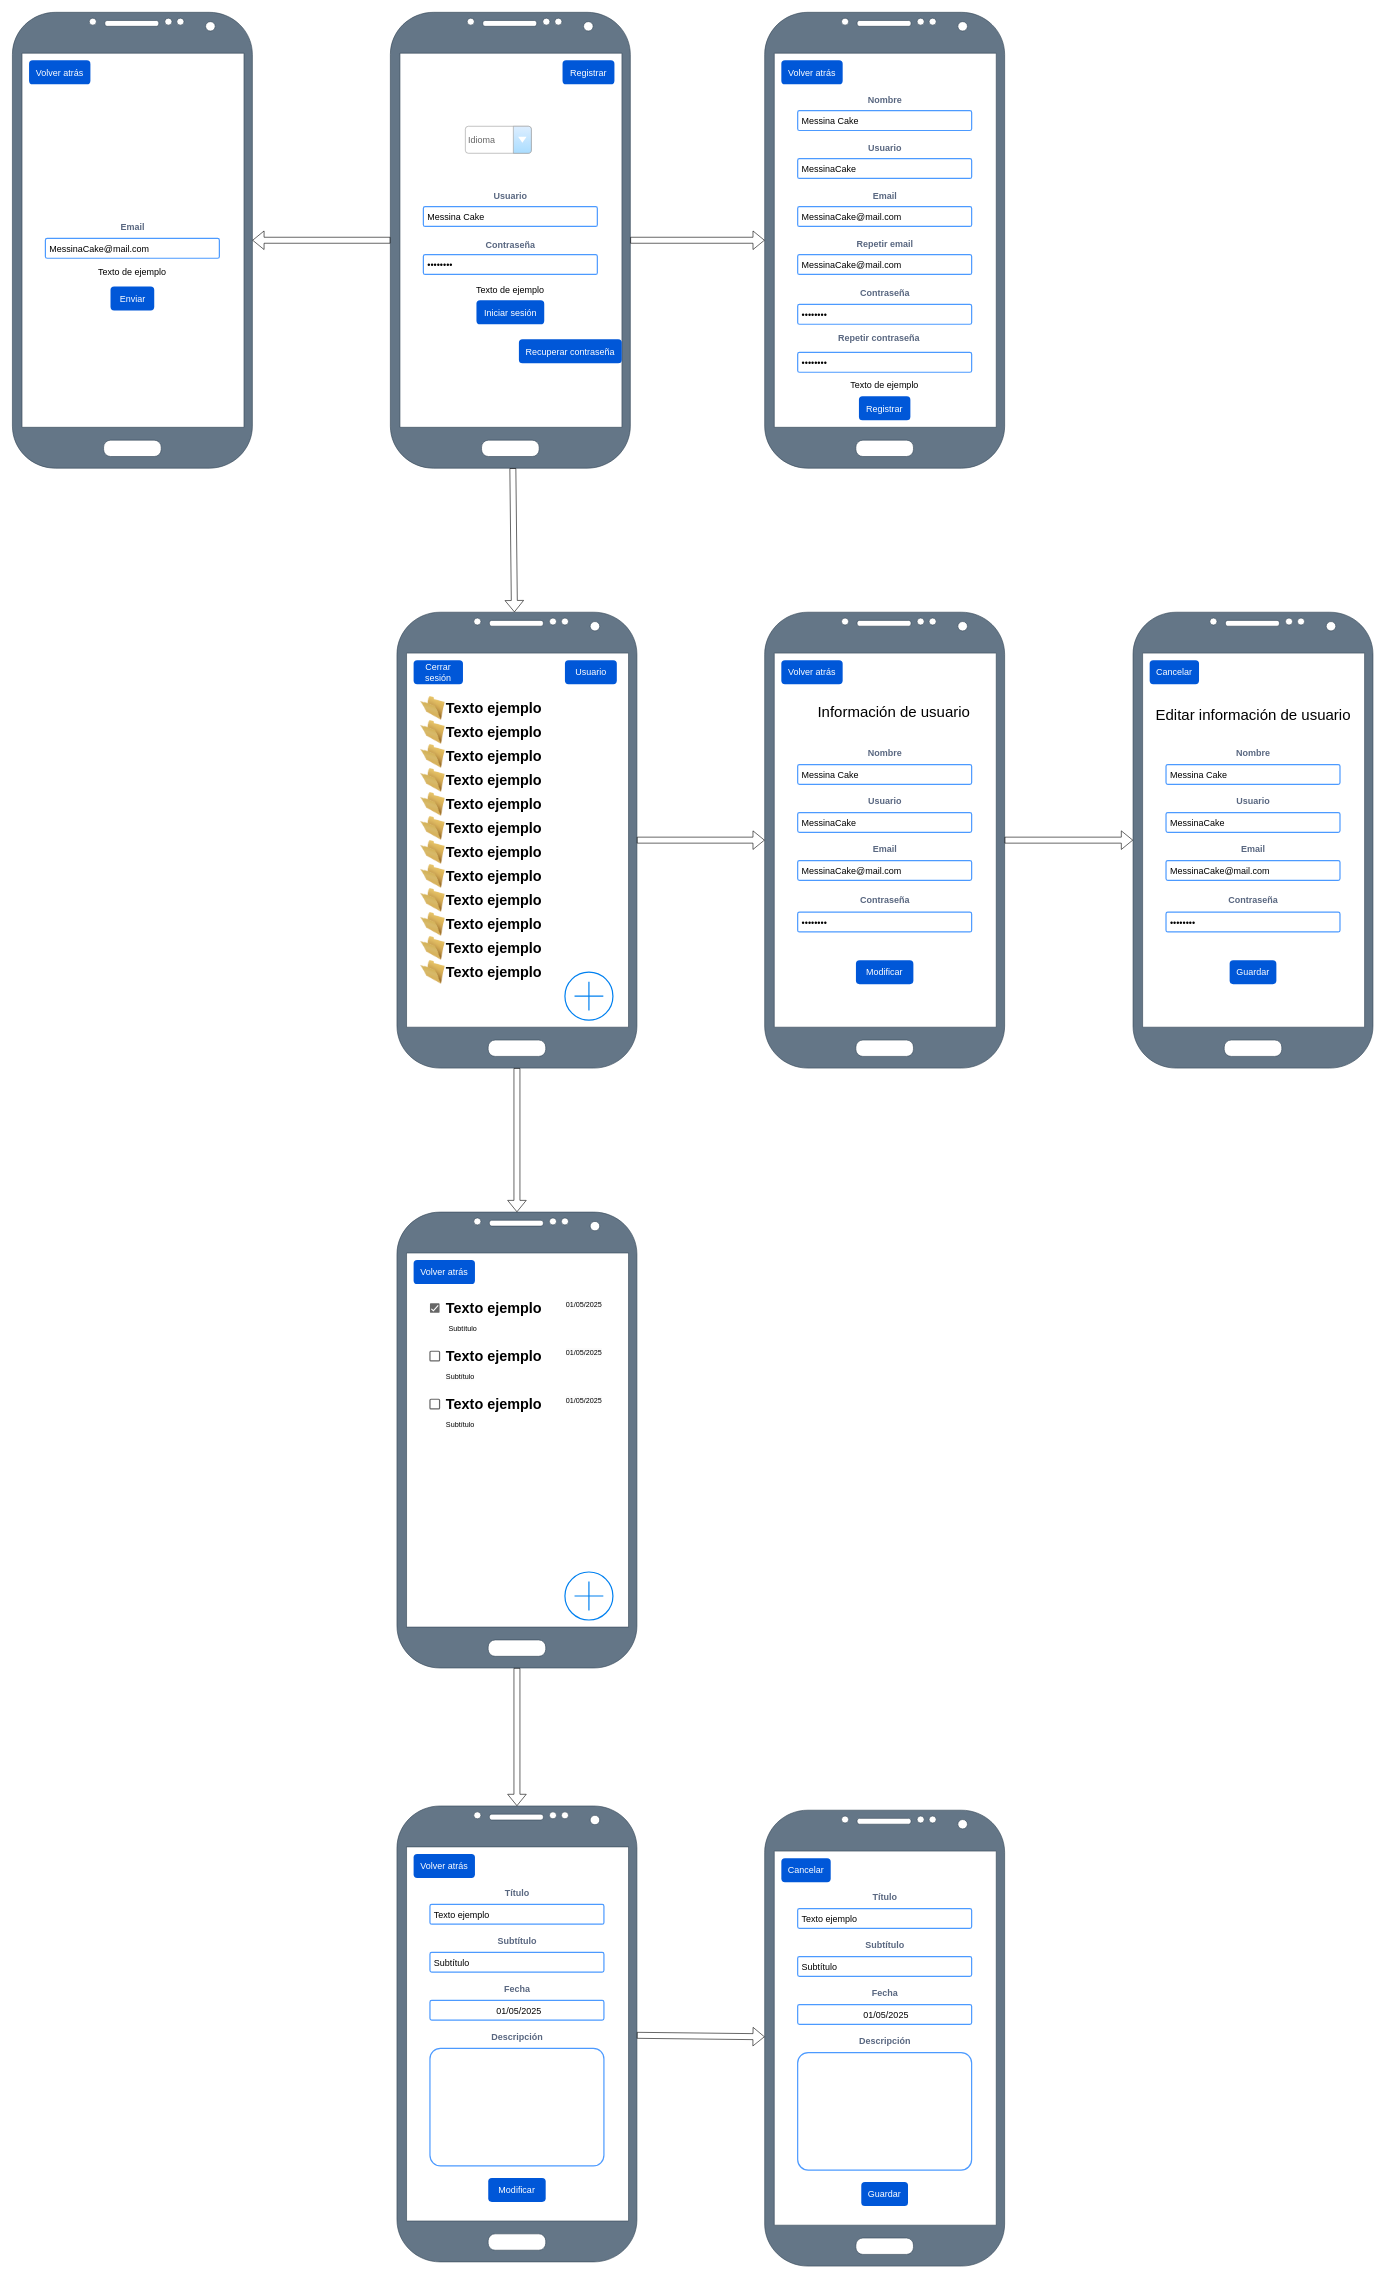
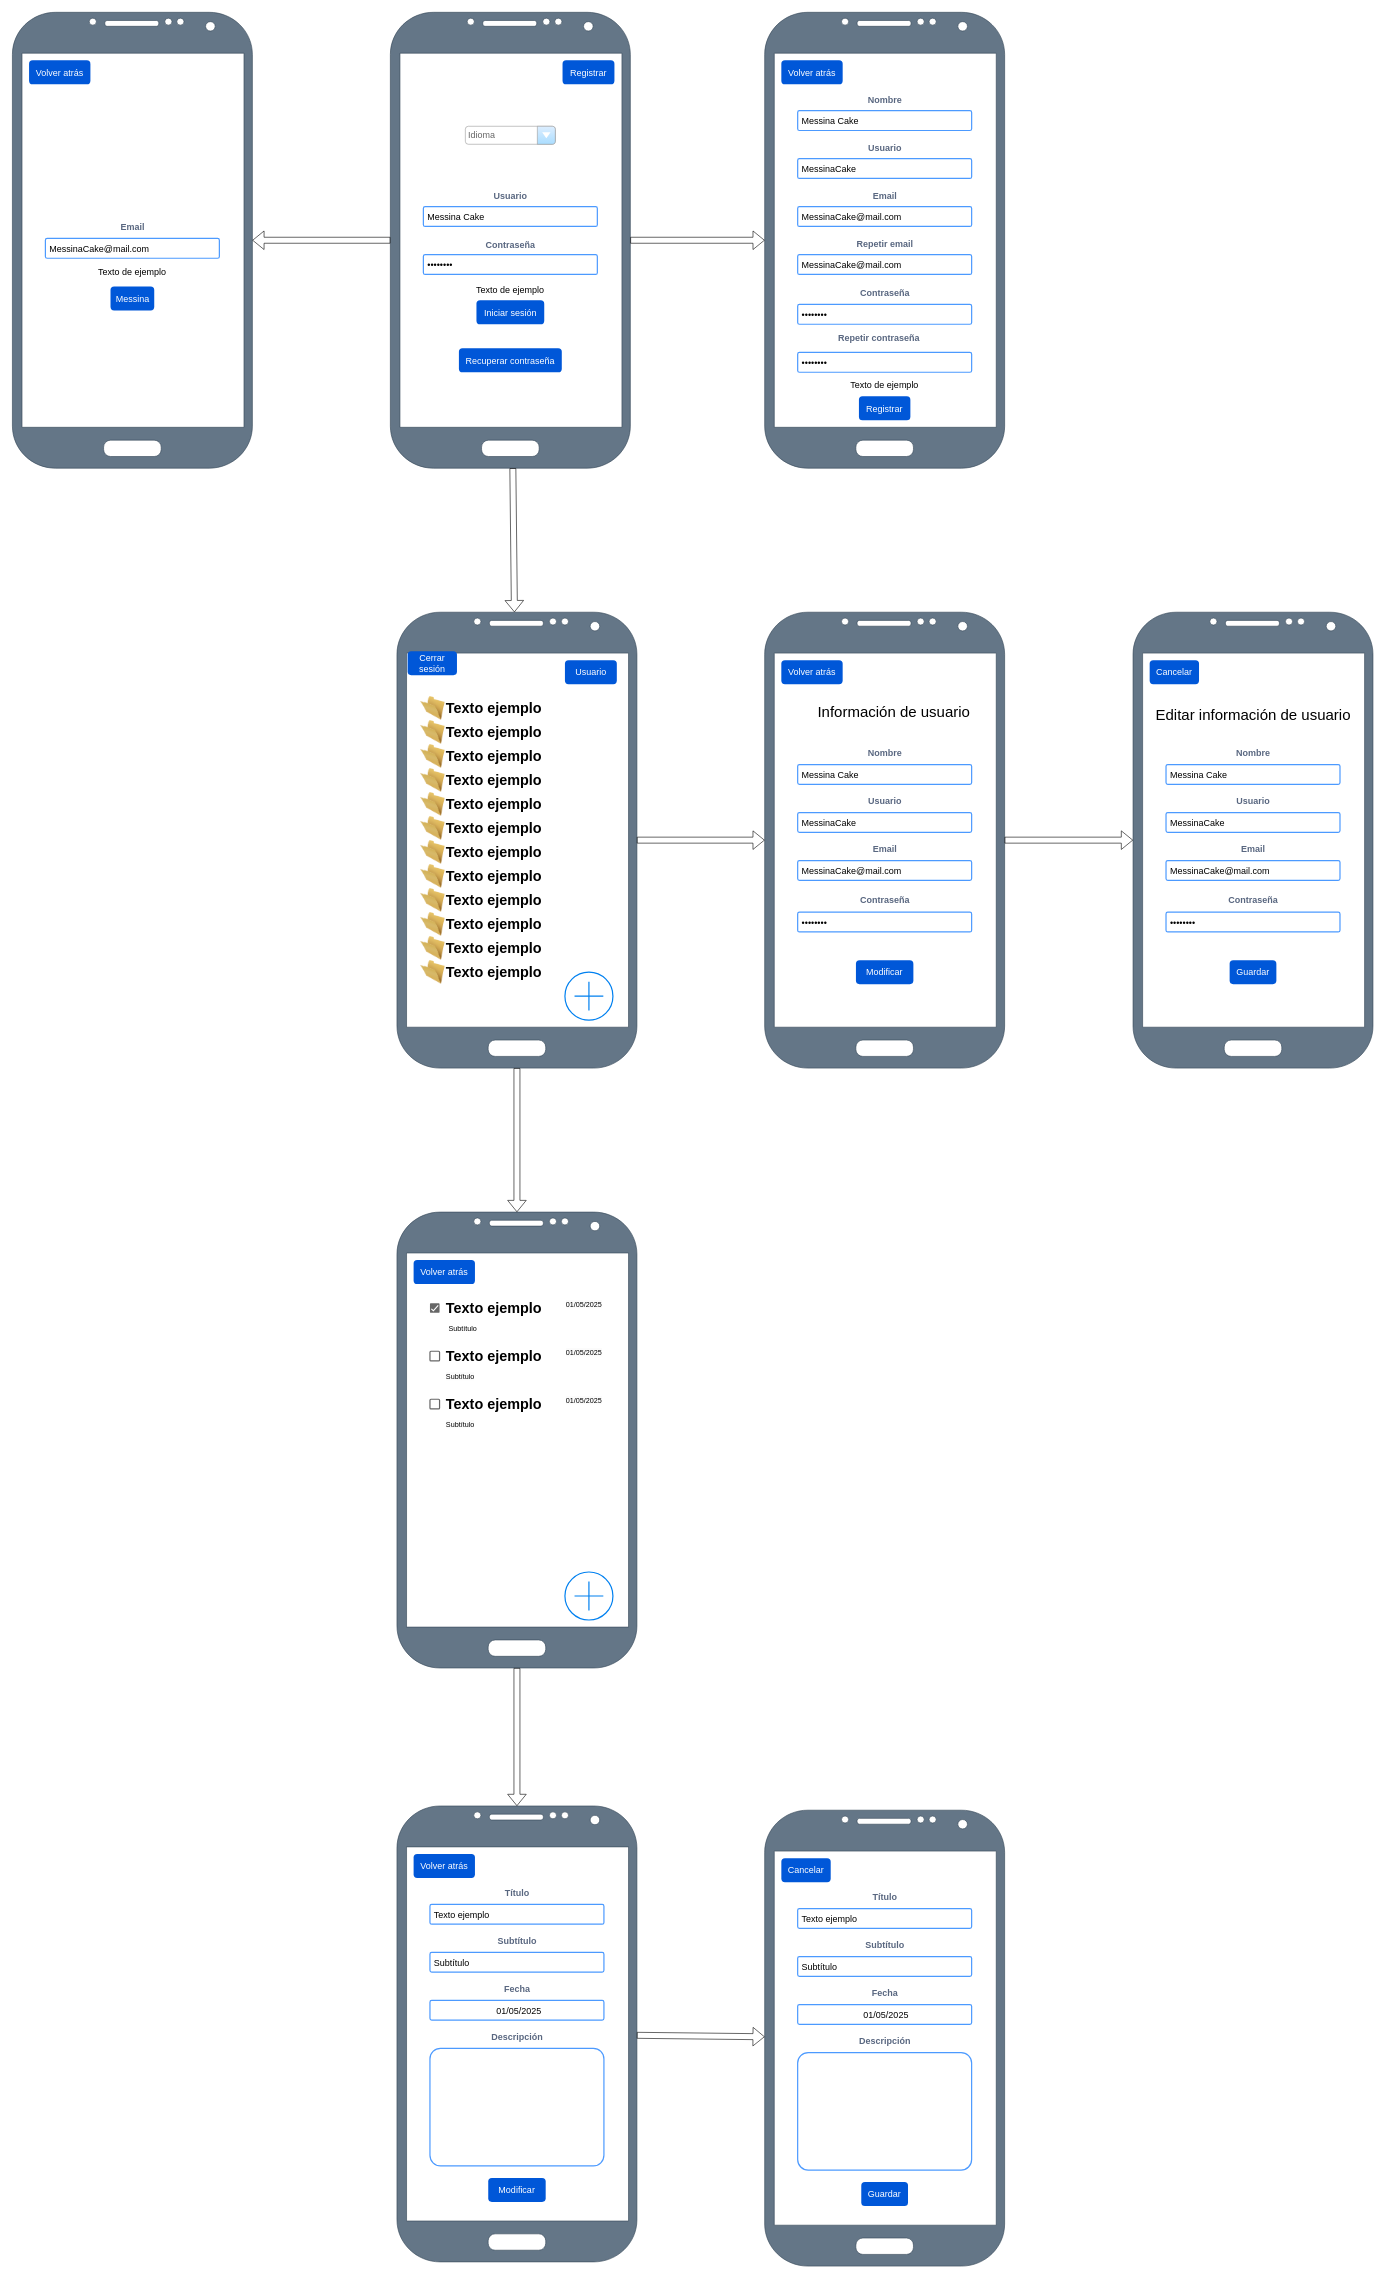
node "Idioma": size 66x27 -> 90x18
node "Enviar": label "Enviar" -> "Messina"
node "Recuperar contraseña": moved (570, 351) -> (510, 360)
node "Cerrar sesión": moved (438, 672) -> (432, 663)
